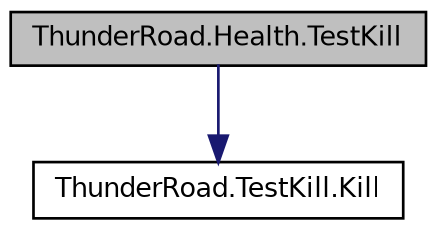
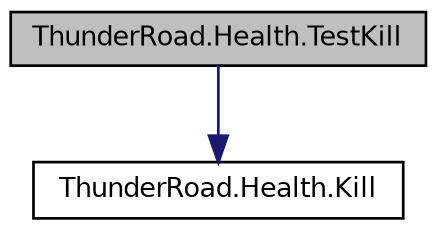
node "ThunderRoad.TestKill.Kill": label "ThunderRoad.TestKill.Kill" -> "ThunderRoad.Health.Kill"
